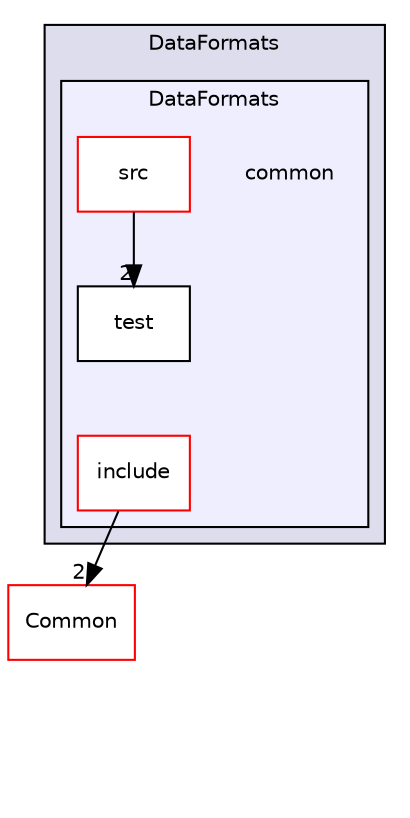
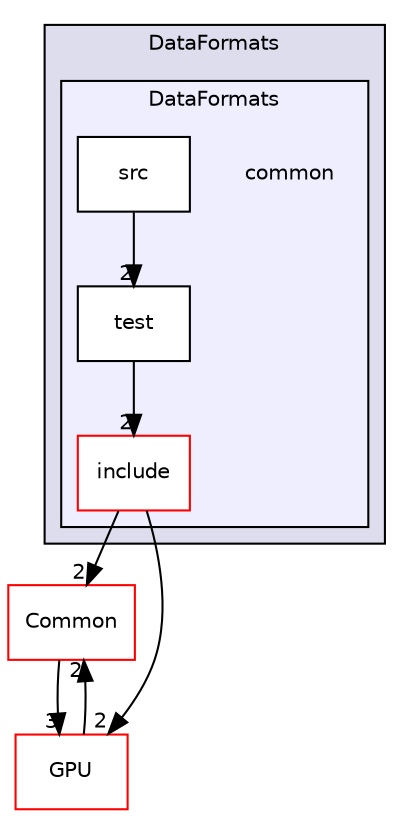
node "src": color red -> black
edge "test" -> "include": added
node "GPU": added
